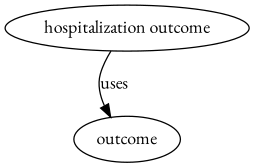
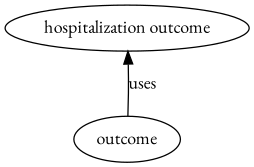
edge "hospitalization outcome" -> "outcome": reversed
